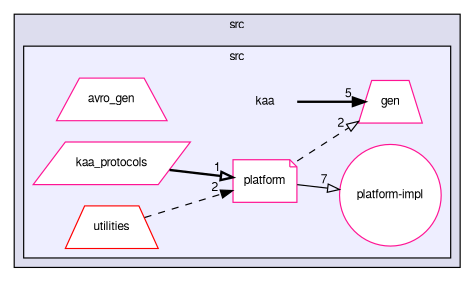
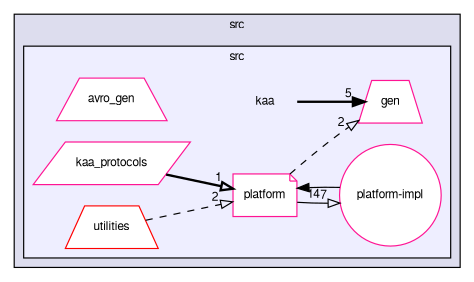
edge "platform-impl" -> "platform": added
edge "utilities" -> "platform": arrowhead normal -> onormal
